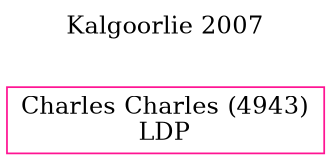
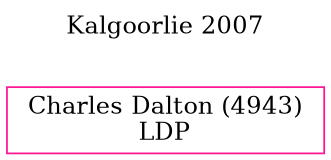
node "Charles Charles (4943) LDP": label "Charles Charles (4943) LDP" -> "Charles Dalton (4943) LDP"
